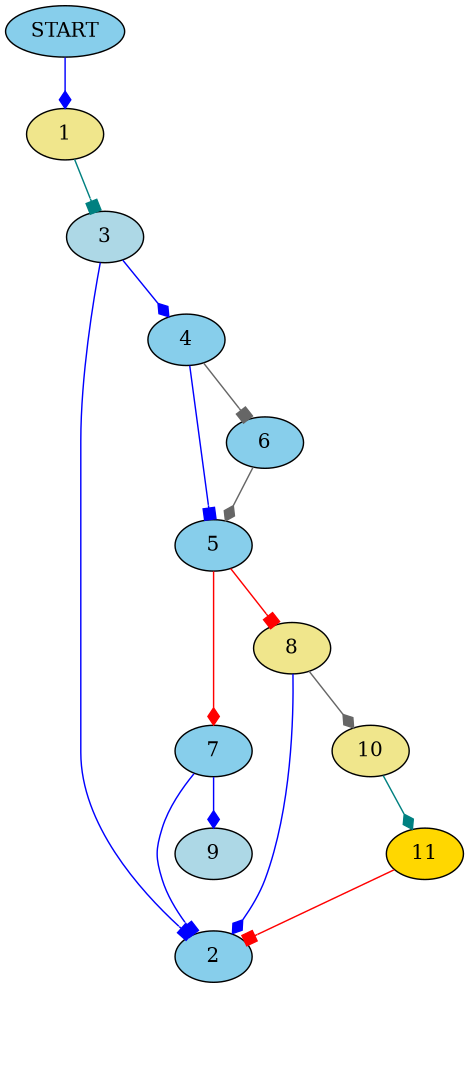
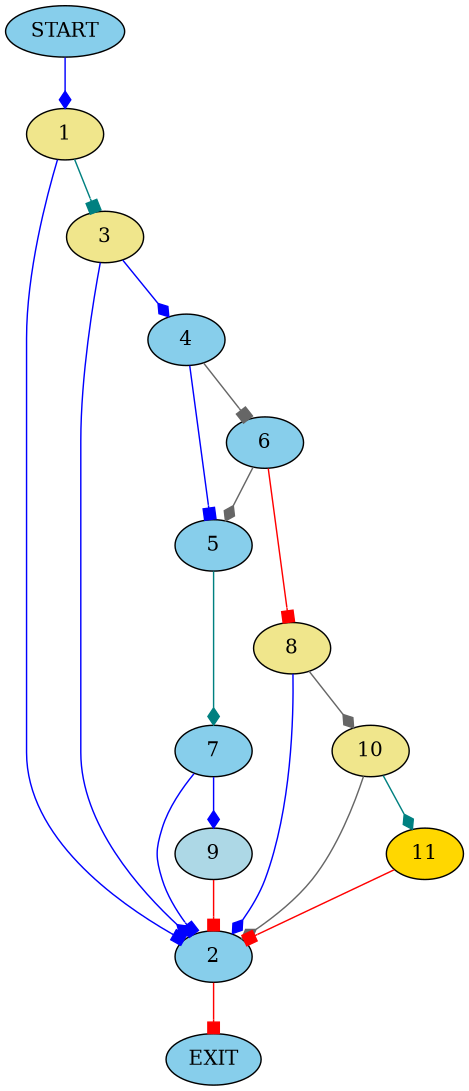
node "3": fillcolor lightblue -> khaki
edge "1" -> "2": added
edge "5" -> "8": now "6" -> "8"
edge "3" -> "2": arrowhead box -> diamond
edge "5" -> "7": color red -> teal
edge "10" -> "2": added
edge "9" -> "2": added
node "EXIT": added
